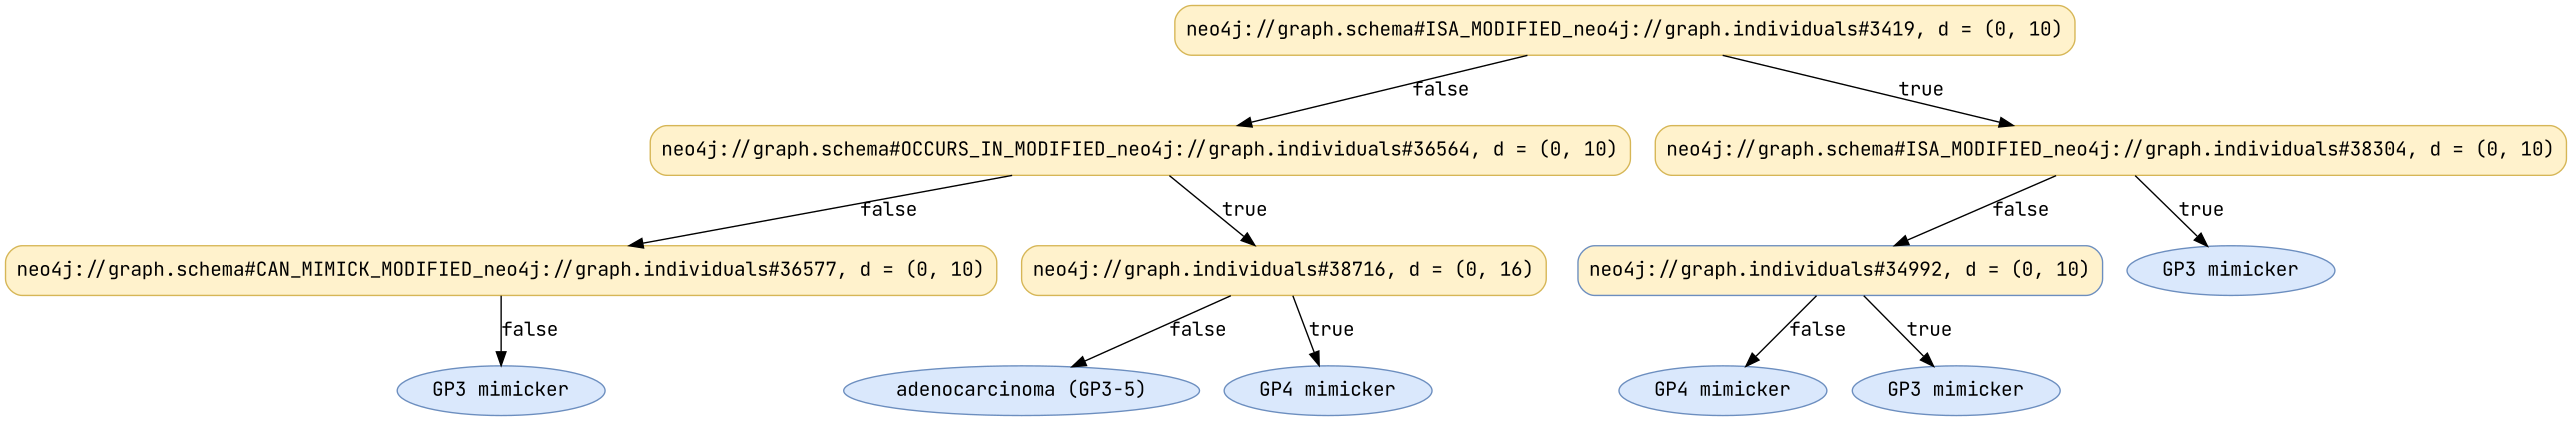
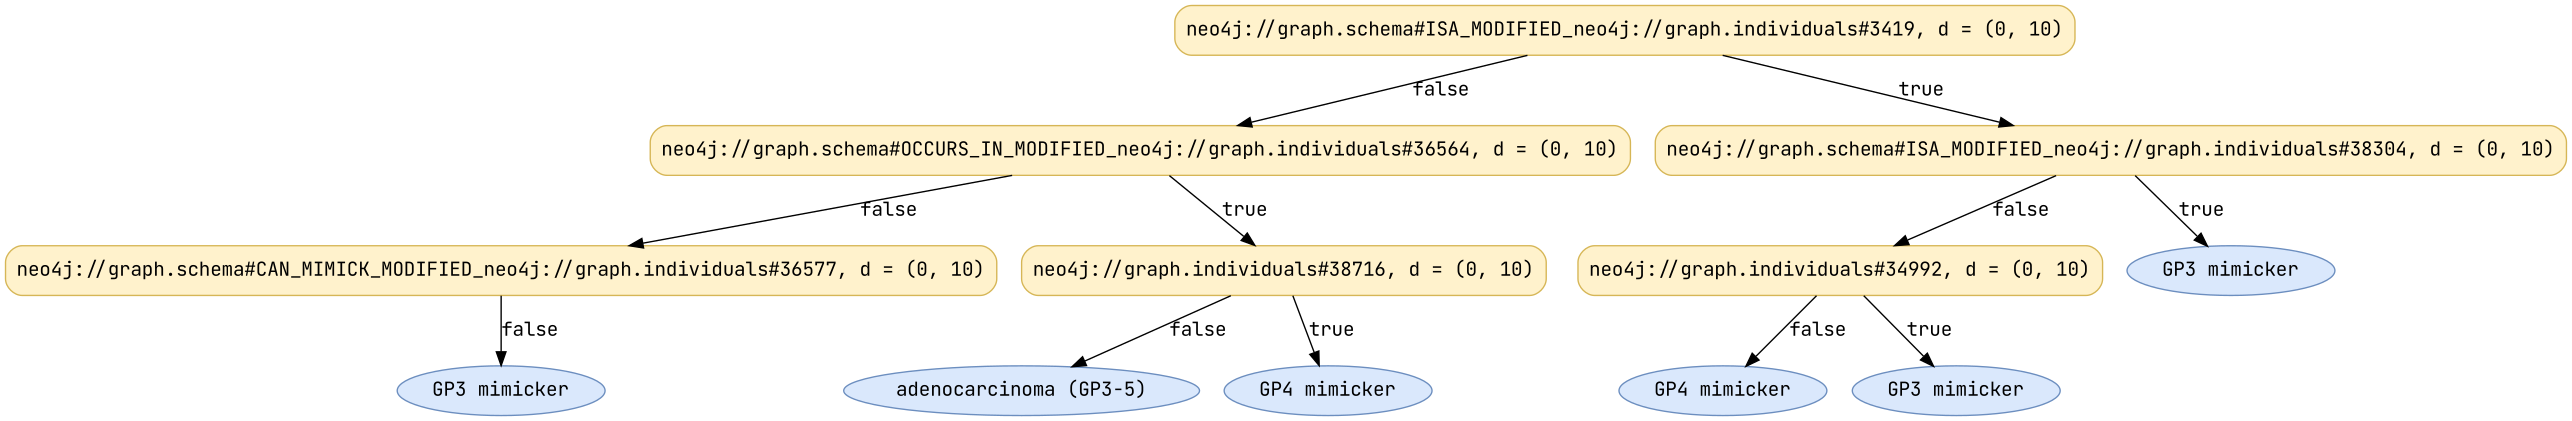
node "neo4j://graph.individuals#38716, d = (0, 16)": label "neo4j://graph.individuals#38716, d = (0, 16)" -> "neo4j://graph.individuals#38716, d = (0, 10)"
node "neo4j://graph.individuals#34992, d = (0, 10)": color #6c8ebf -> #d6b656
